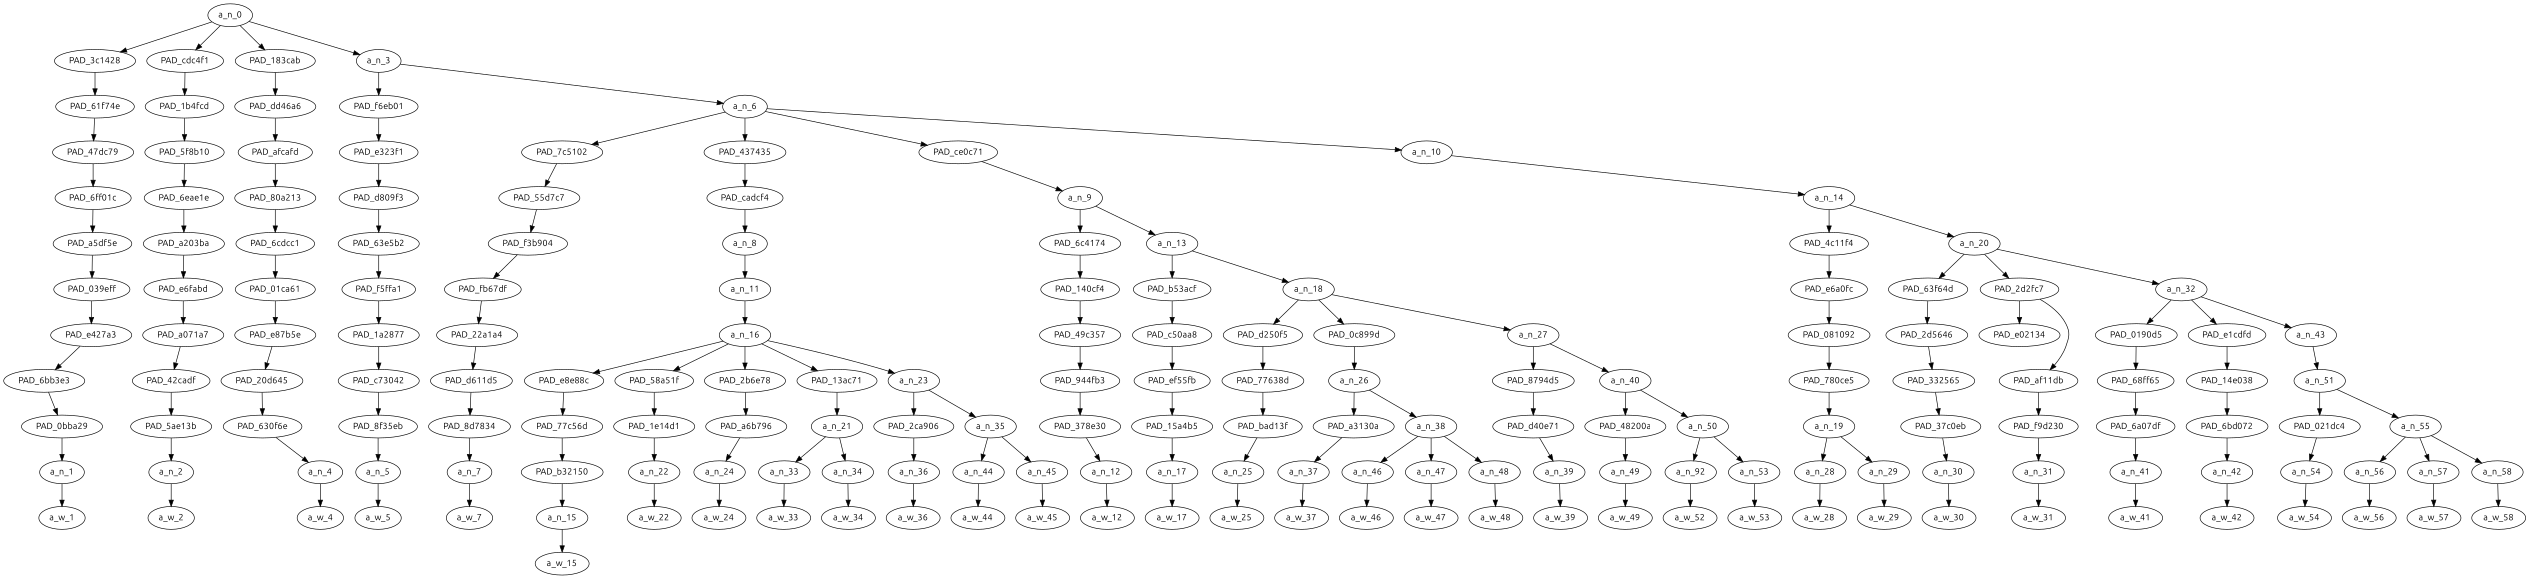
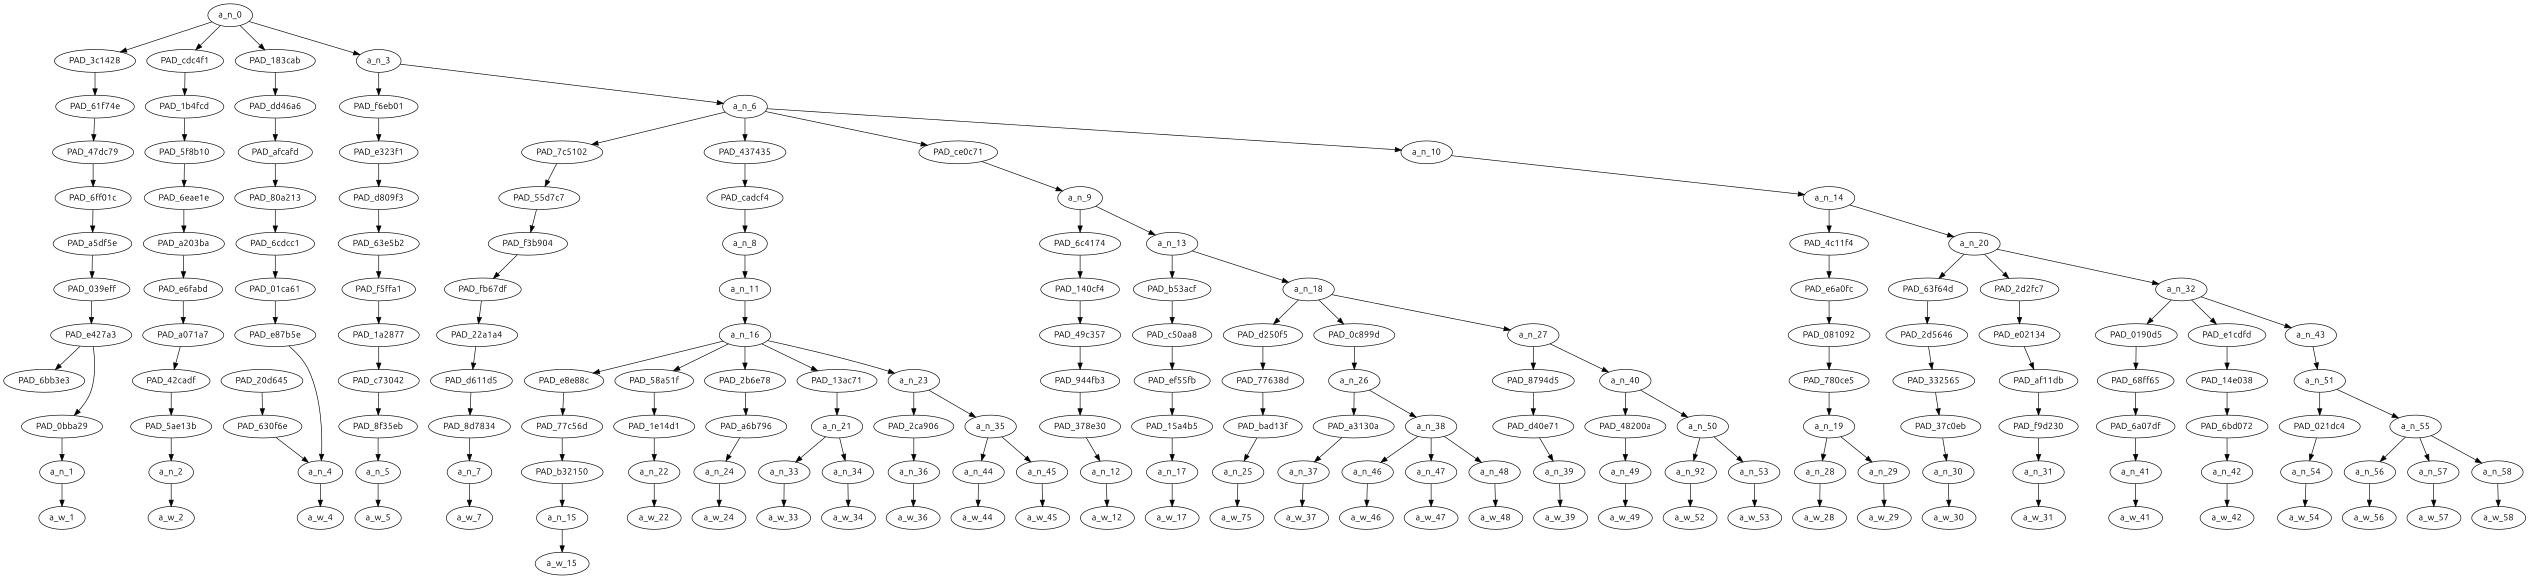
edge "PAD_2d2fc7" -> "PAD_af11db": now "PAD_e02134" -> "PAD_af11db"
edge "PAD_e87b5e" -> "PAD_20d645": now "PAD_e87b5e" -> "a_n_4"
edge "PAD_6bb3e3" -> "PAD_0bba29": now "PAD_e427a3" -> "PAD_0bba29"
node "a_w_25": label "a_w_25" -> "a_w_75"
